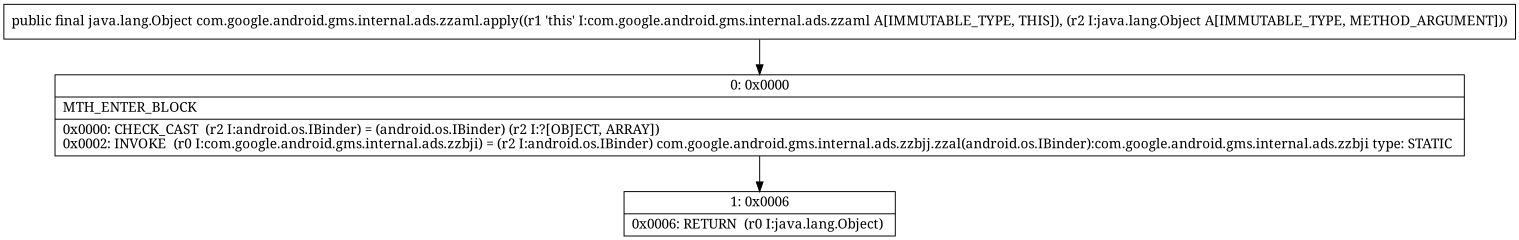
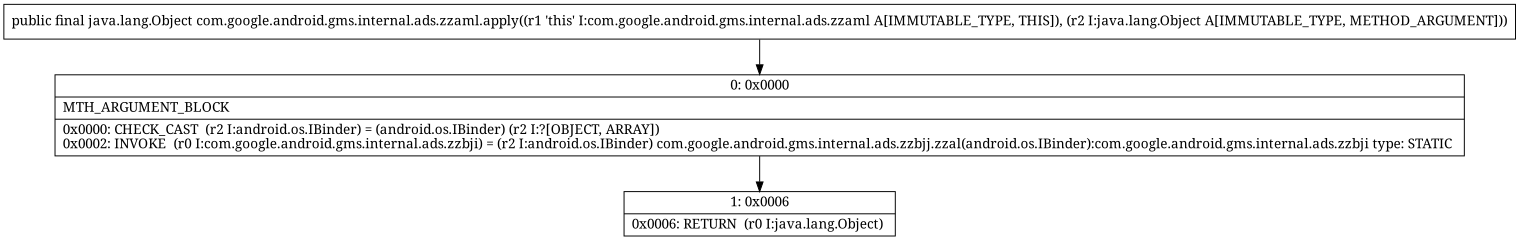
node "0: 0x0000": text "MTH_ENTER_BLOCK" -> "MTH_ARGUMENT_BLOCK"
